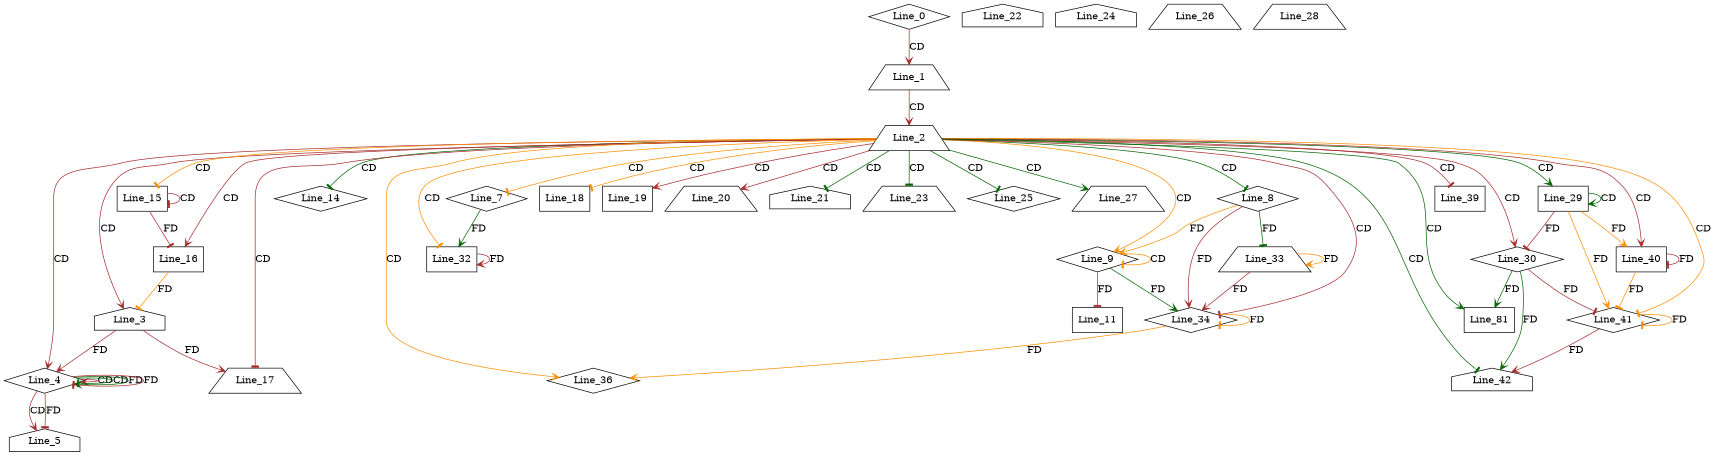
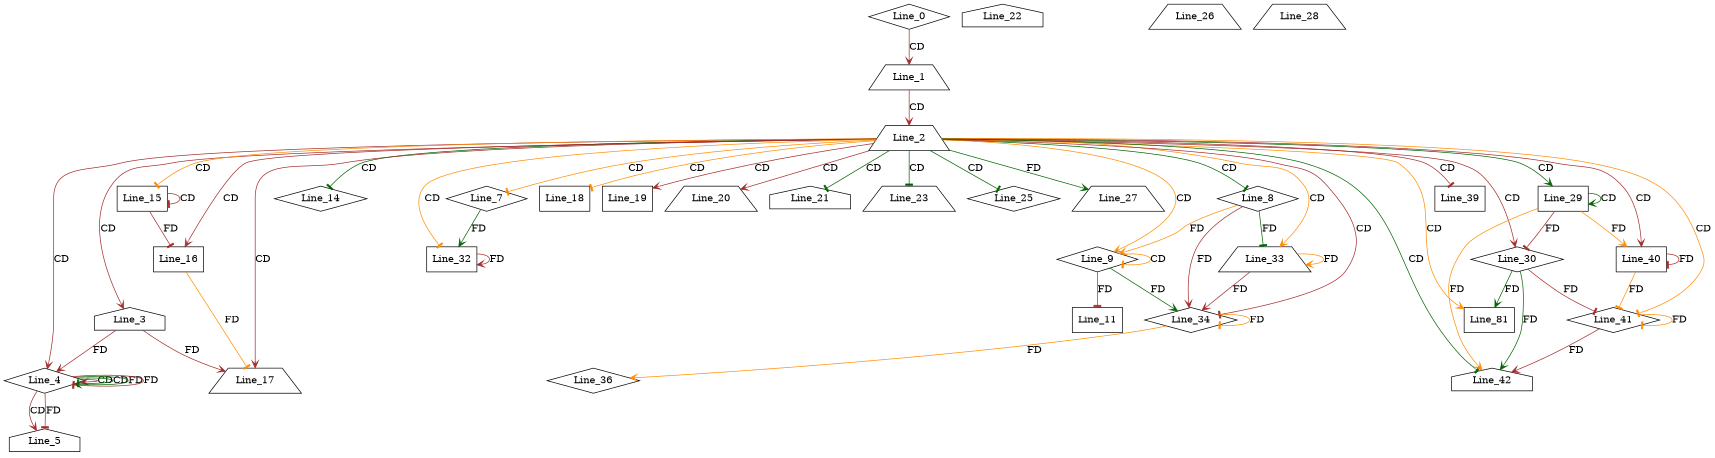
node "Line_24": removed
edge "Line_2" -> "Line_36": now "Line_2" -> "Line_33"
edge "Line_2" -> "Line_81": color darkgreen -> darkorange
edge "Line_2" -> "Line_17": arrowhead tee -> vee
edge "Line_2" -> "Line_27": label "CD" -> "FD"
edge "Line_29" -> "Line_41": now "Line_29" -> "Line_42"
edge "Line_16" -> "Line_3": now "Line_16" -> "Line_17"
